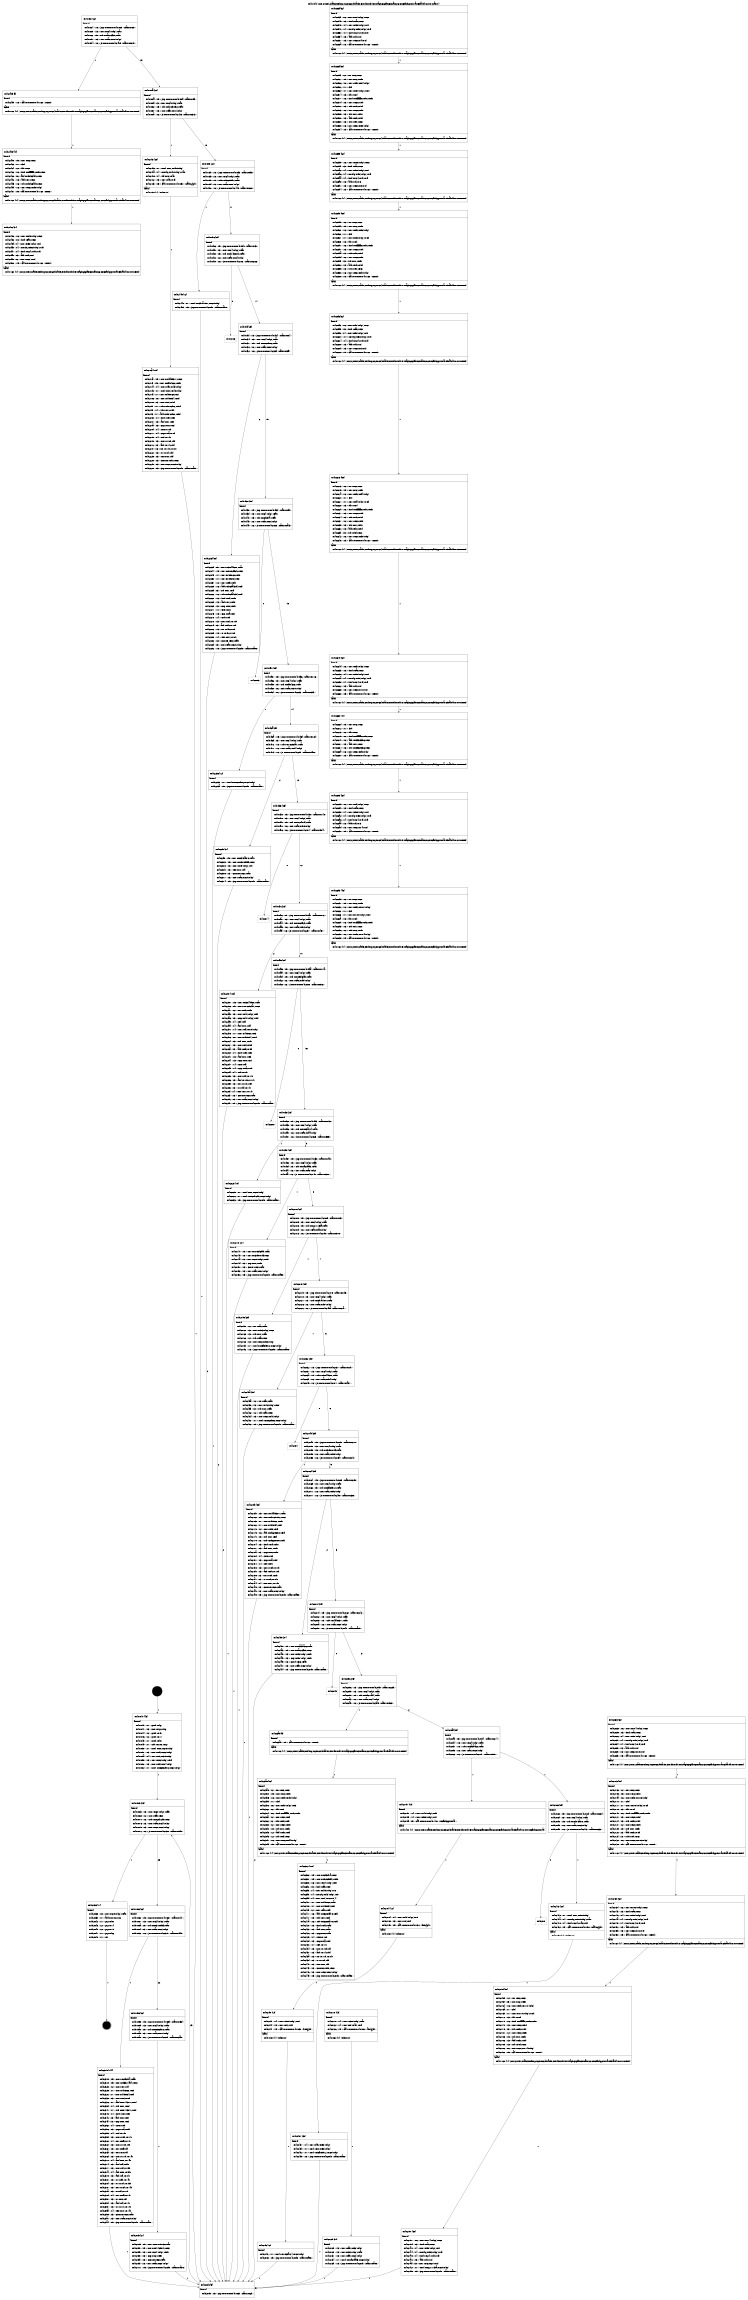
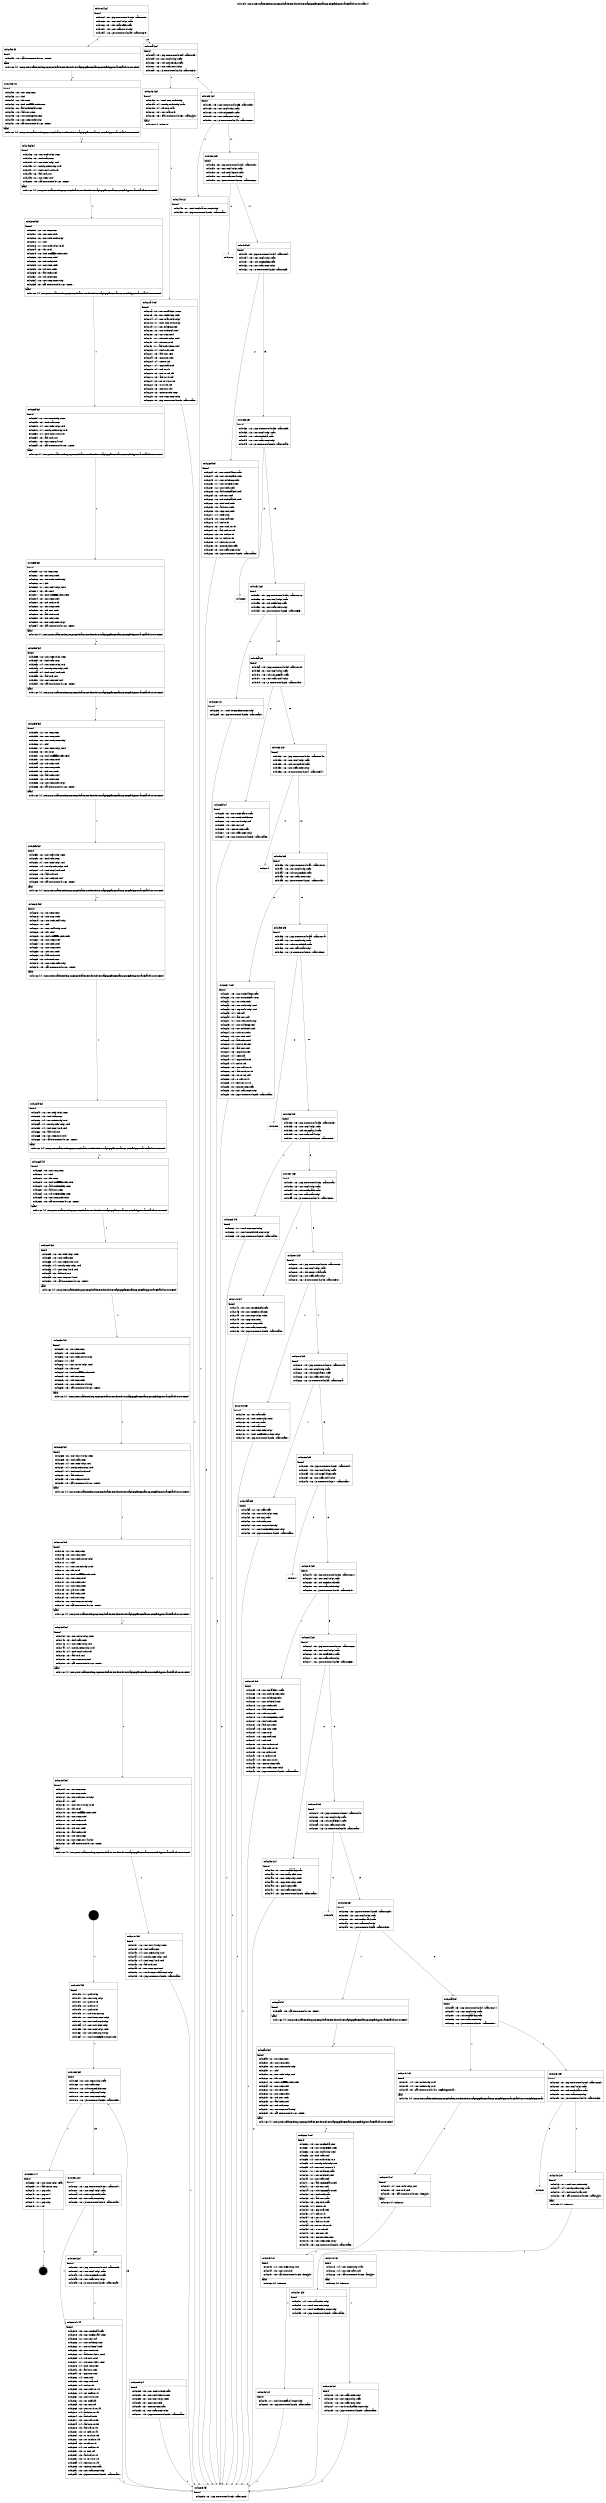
node "0x402505 [58]": added
edge "0x4026b5 [46]" -> "0x4026e3 [32]": added, label "1"
edge "0x401e98 [22]" -> "0x4020eb [27]": now "0x401e98 [22]" -> "0x402319 [144]"
